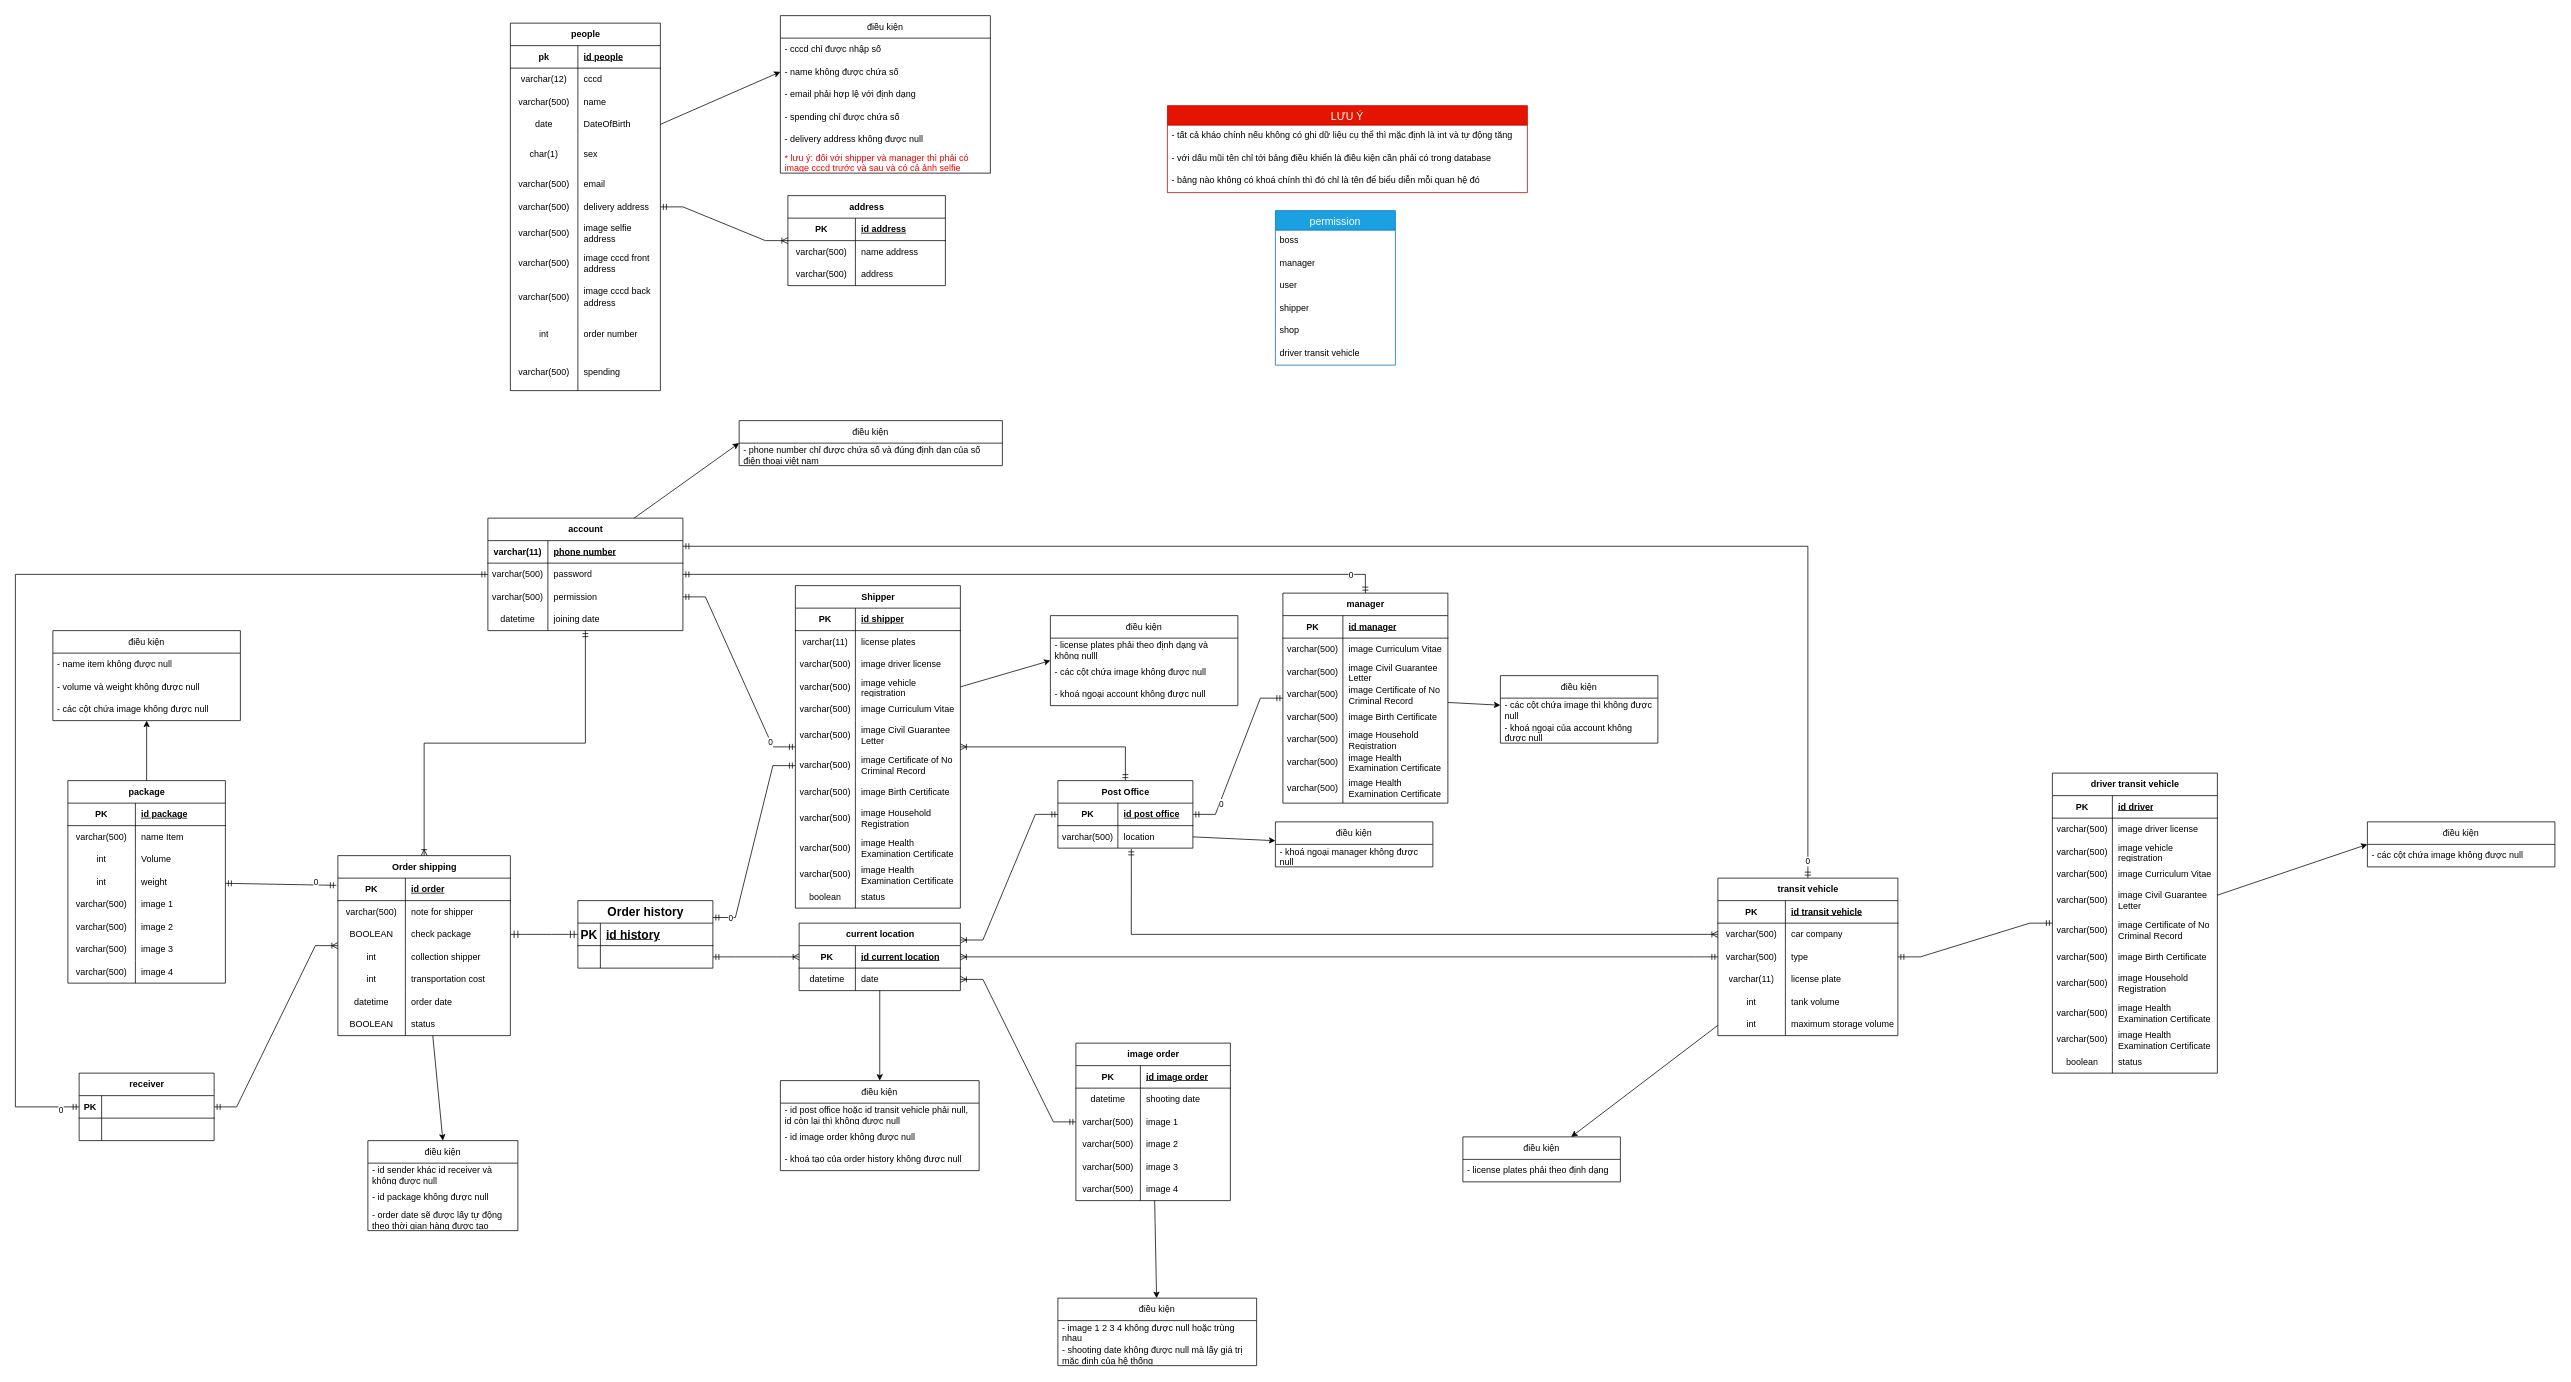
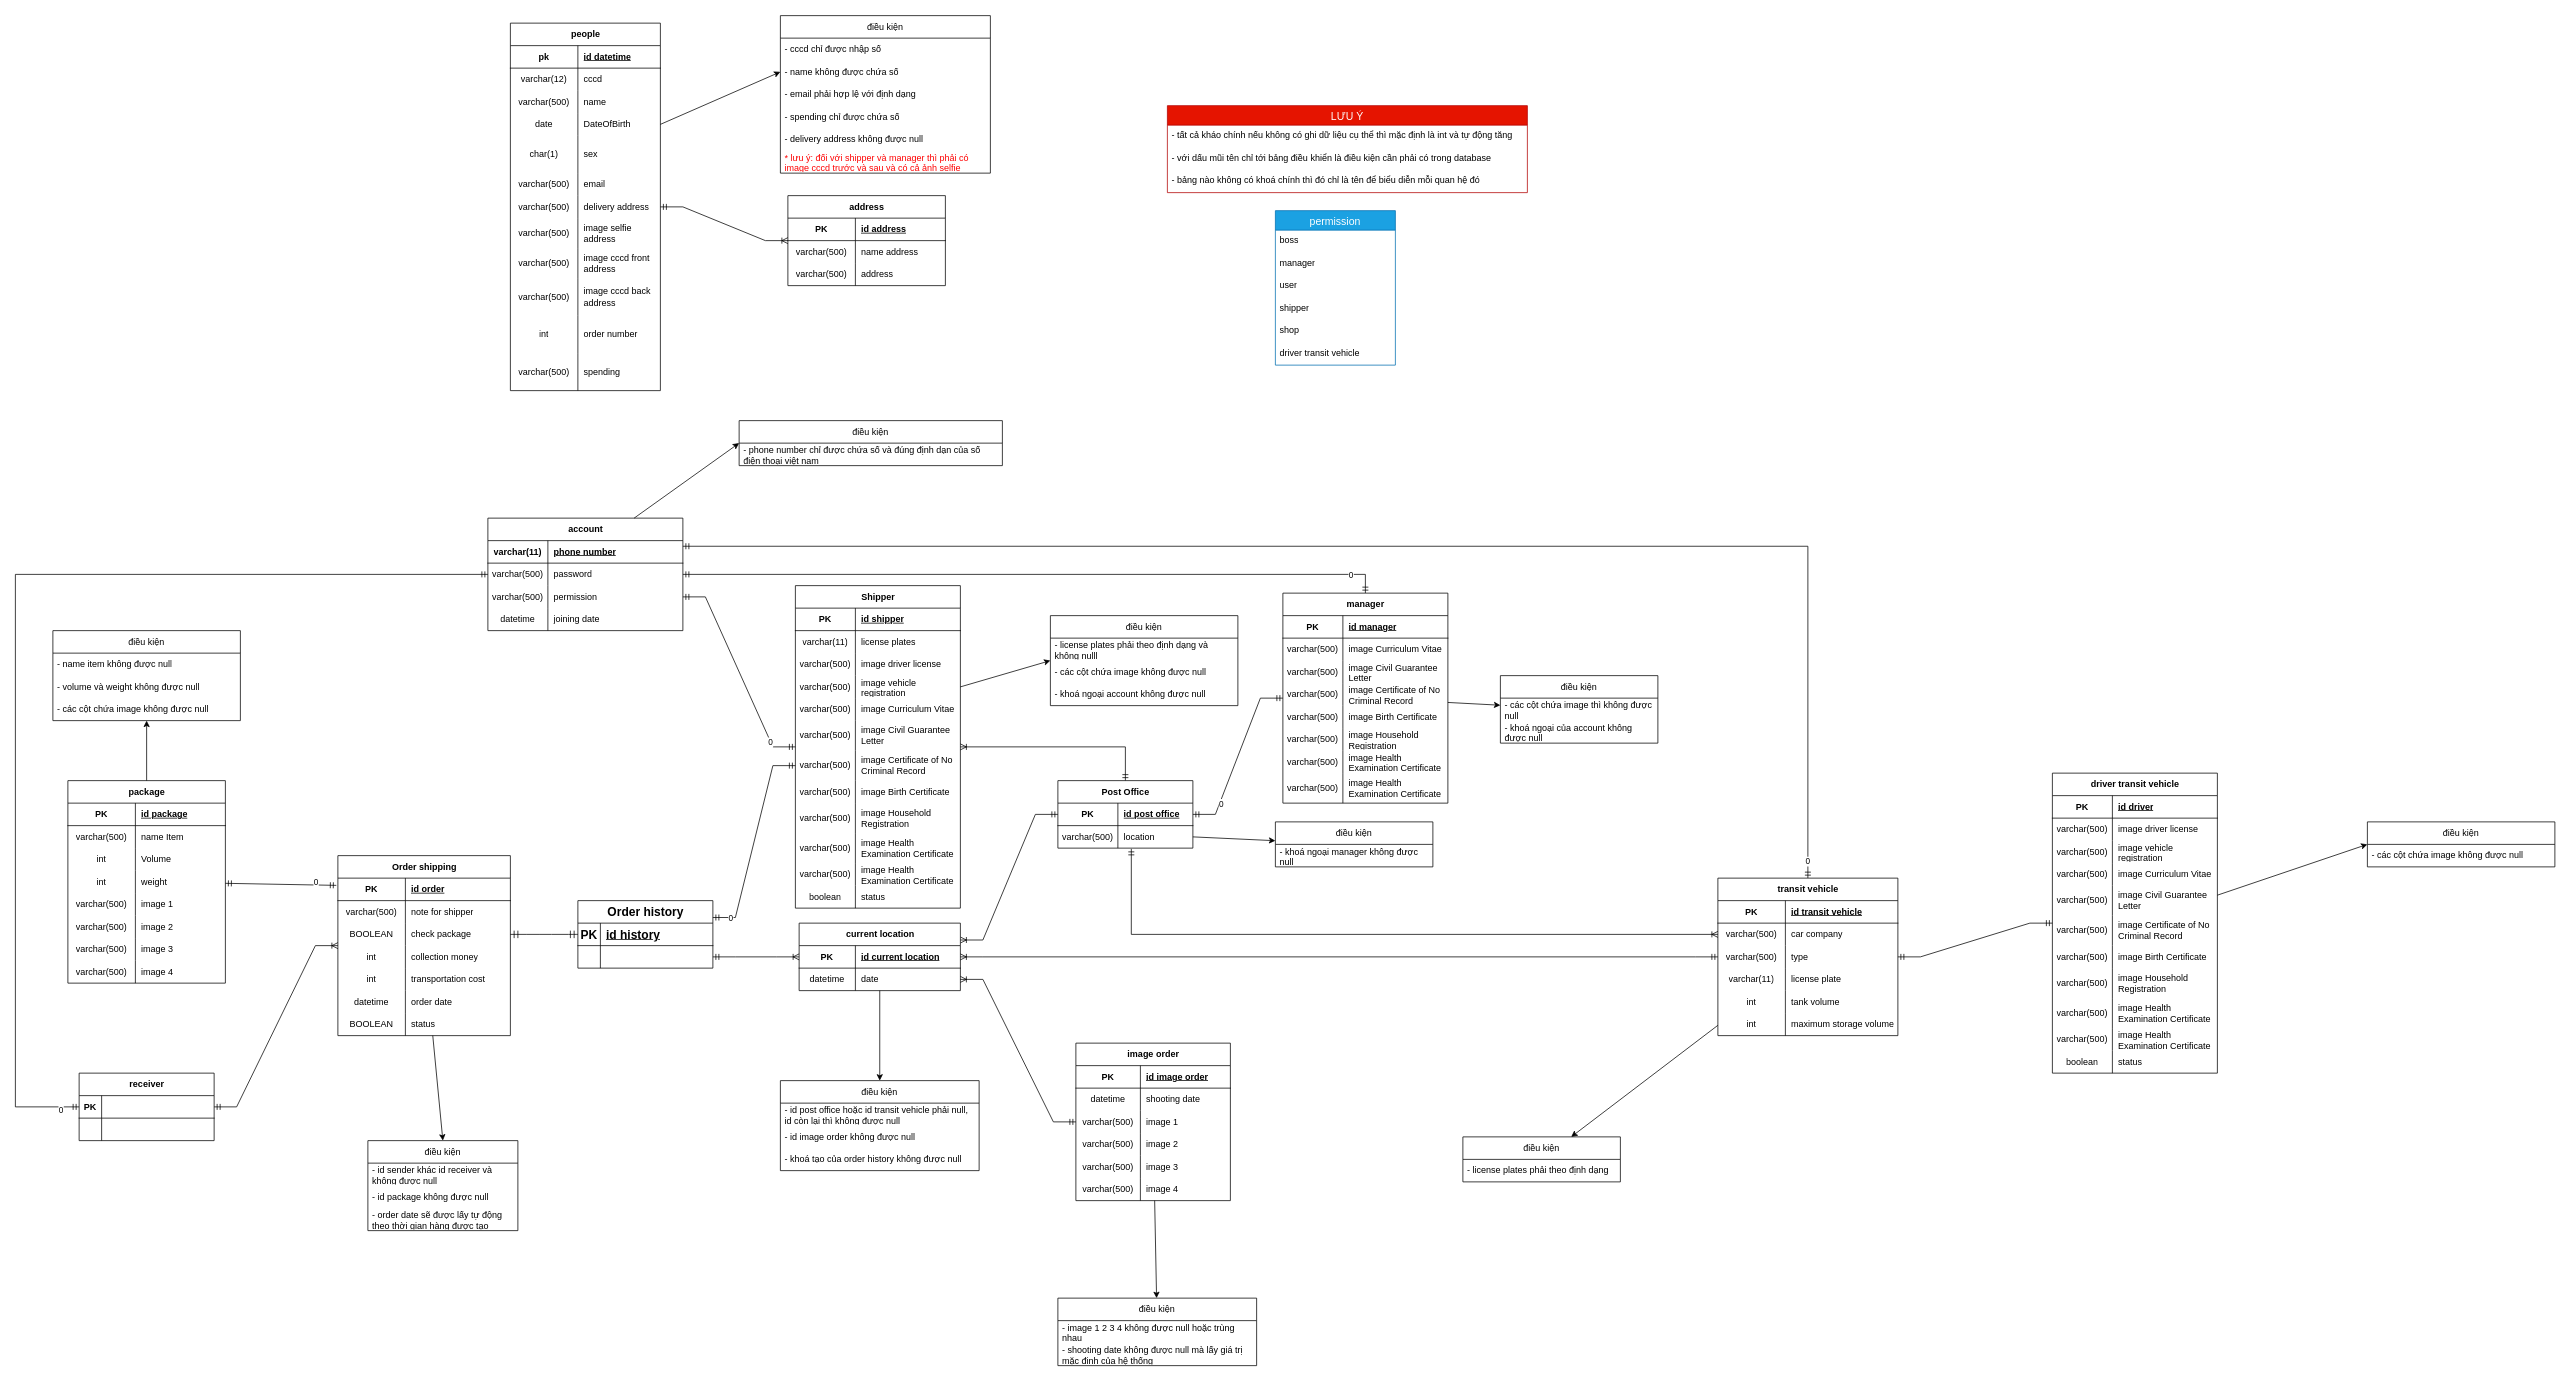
node "id people": label "id people" -> "id datetime"
edge "account" -- "Order shipping": removed
node "collection shipper": label "collection shipper" -> "collection money"
